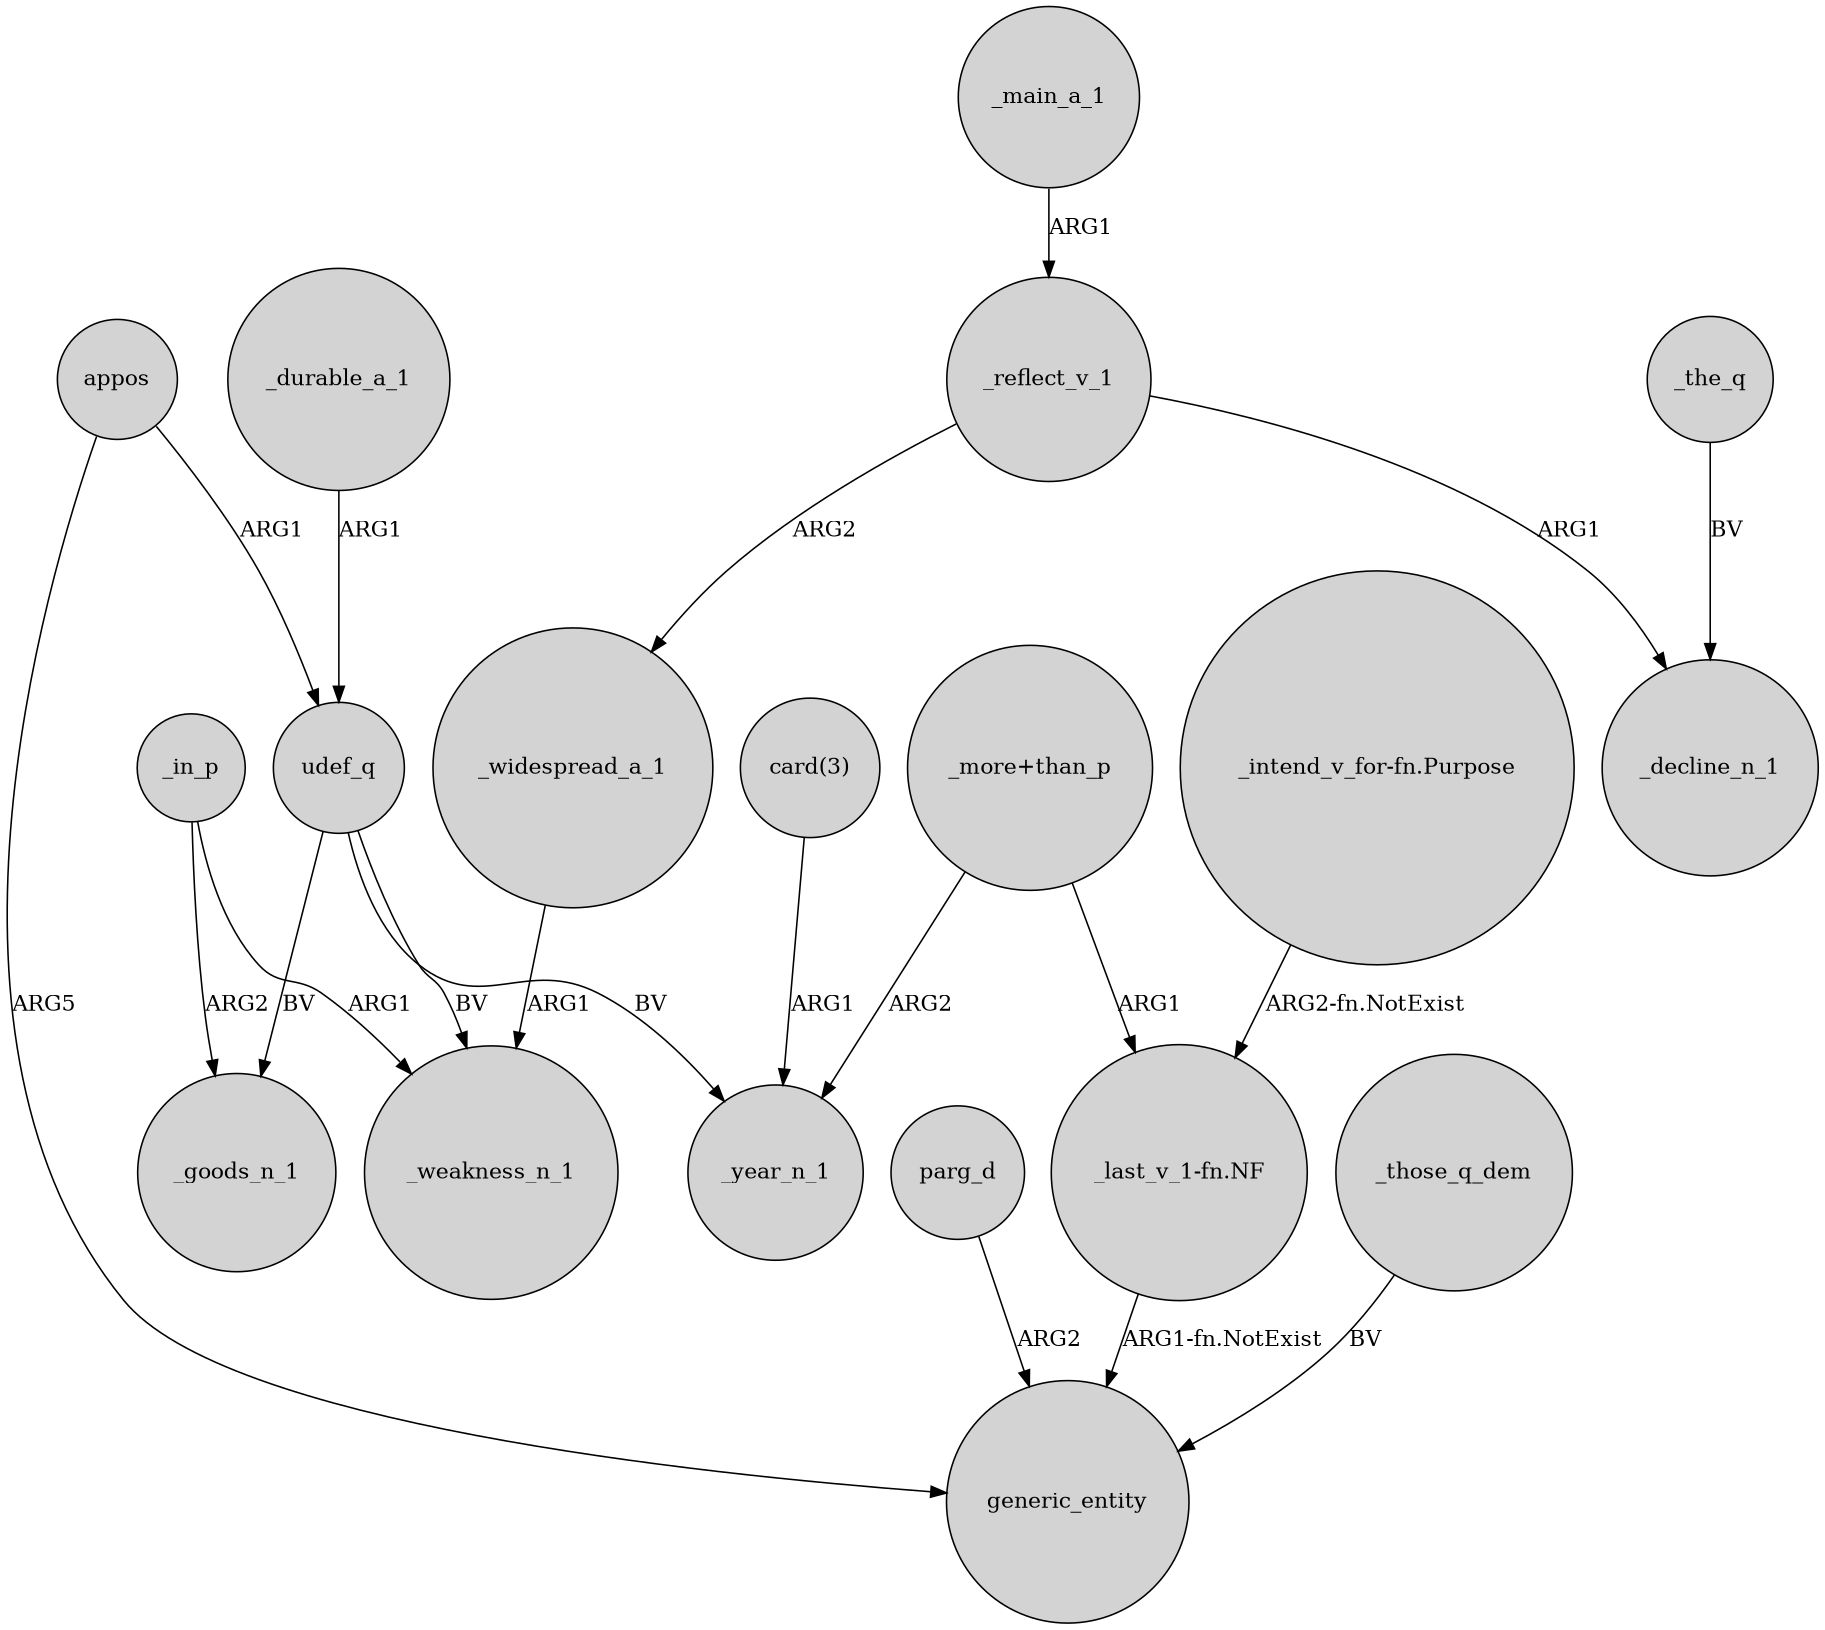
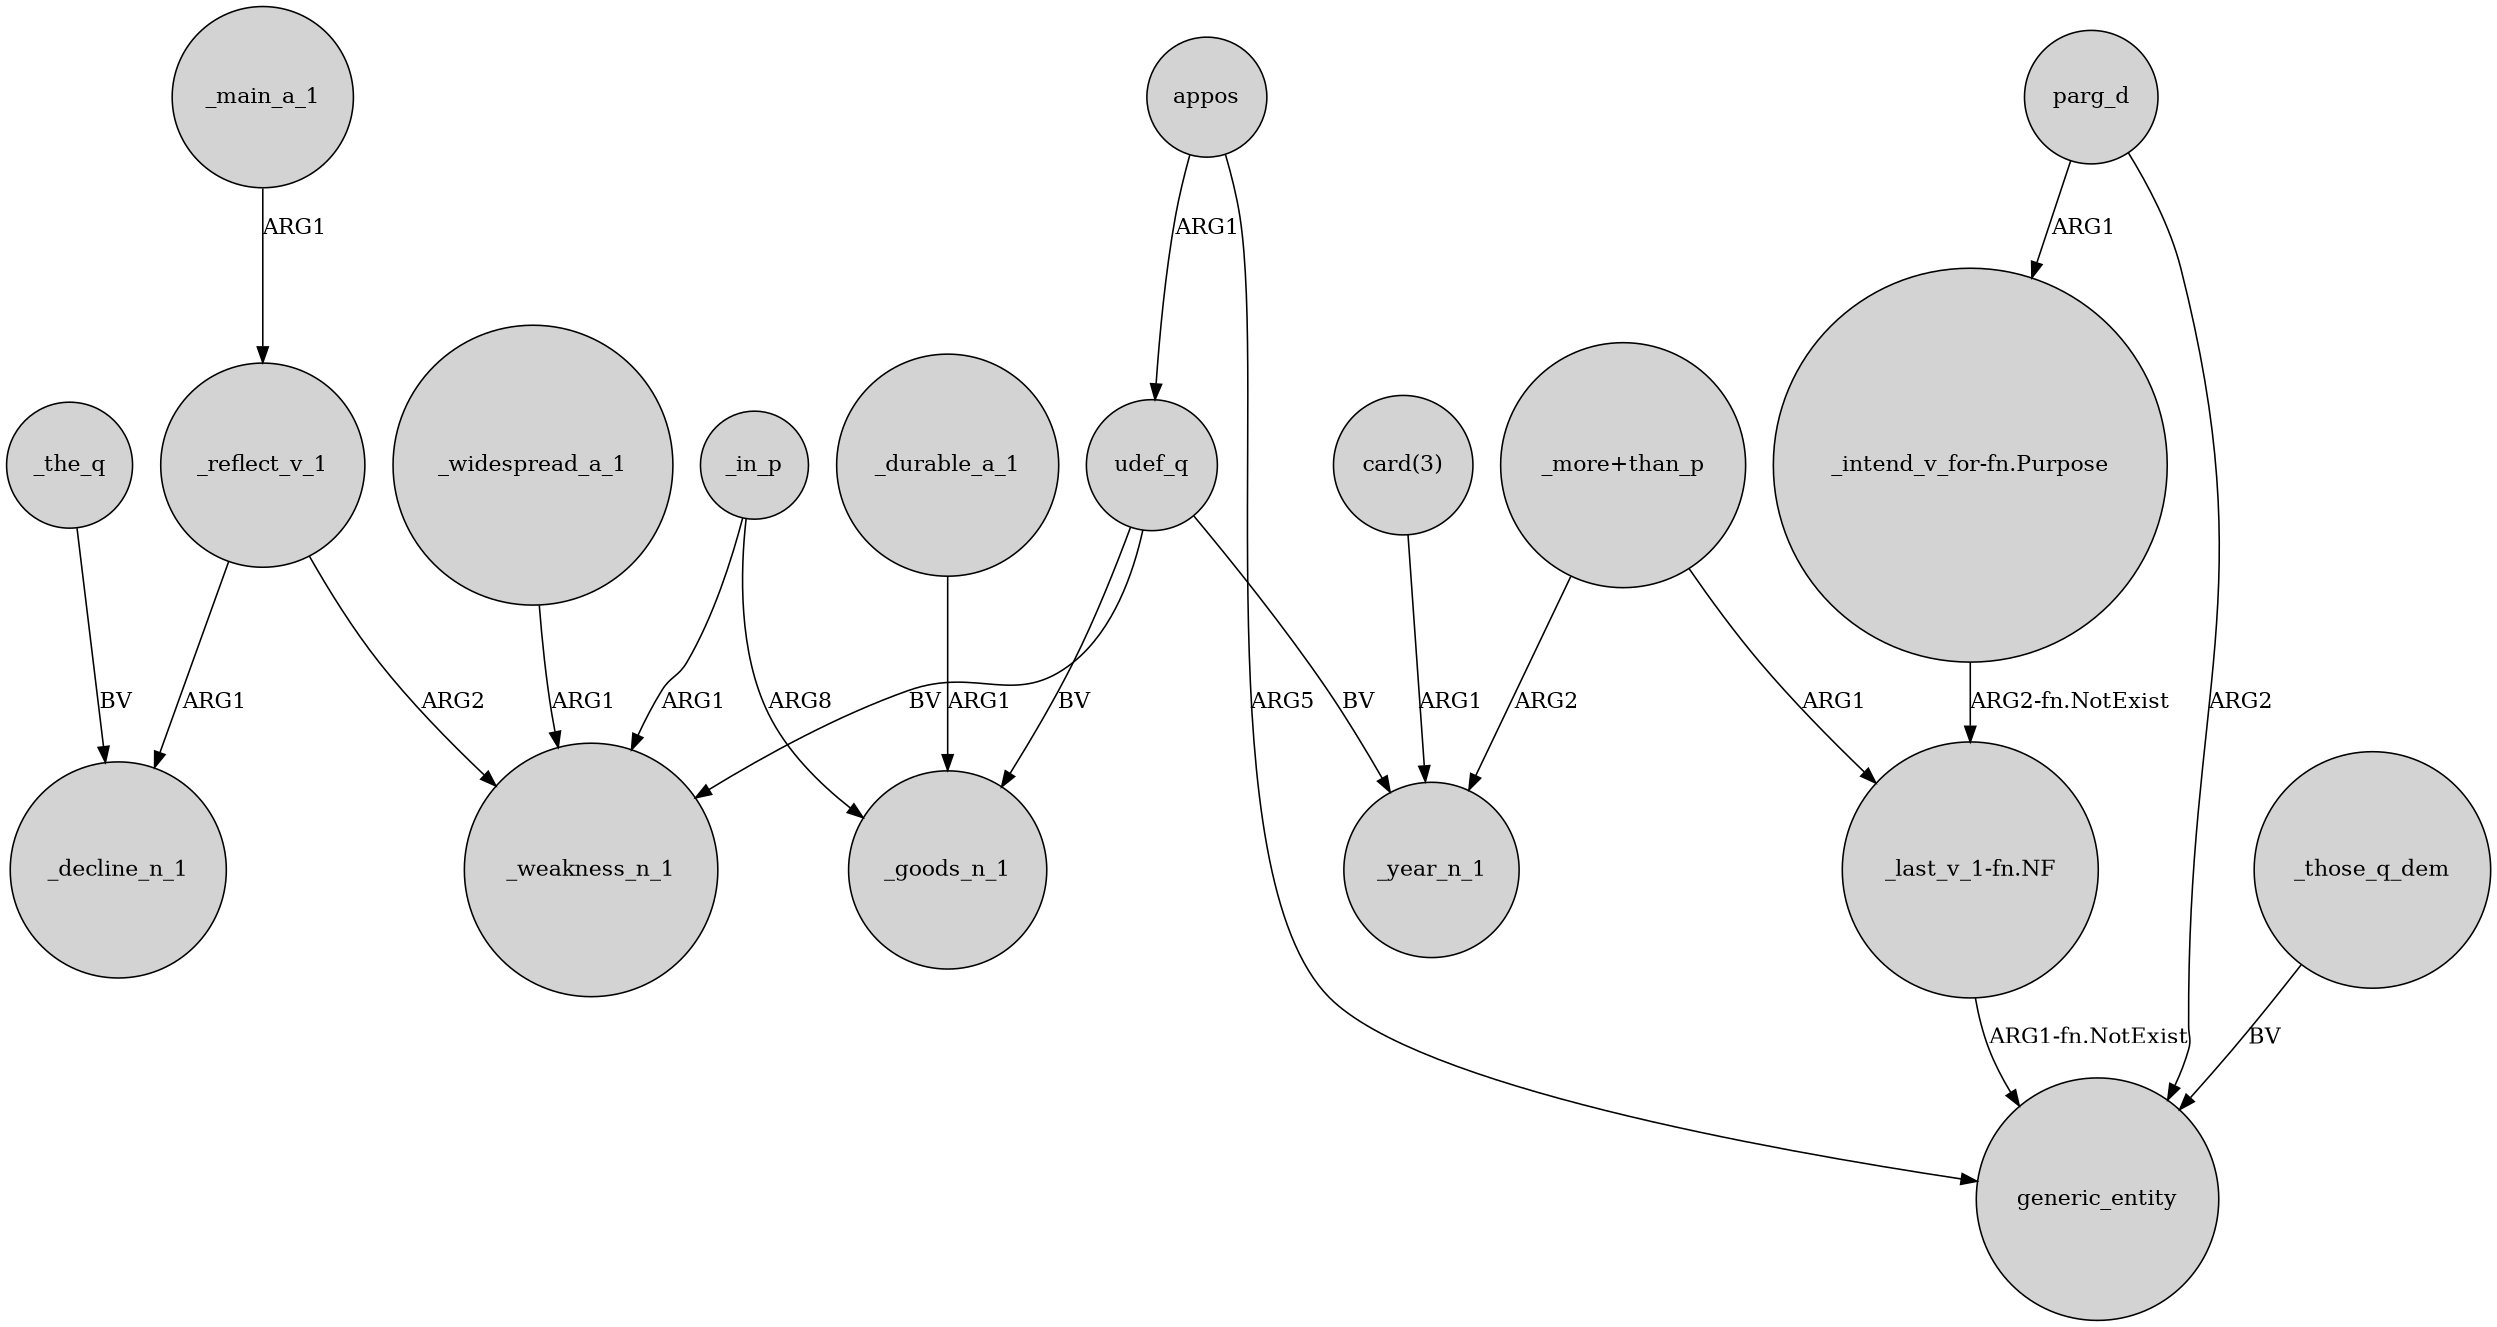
edge "parg_d" -> "_intend_v_for-fn.Purpose": added, label "ARG1"
edge "_reflect_v_1" -> "_widespread_a_1": now "_reflect_v_1" -> "_weakness_n_1"
edge "_durable_a_1" -> "udef_q": now "_durable_a_1" -> "_goods_n_1"
edge "_in_p" -> "_goods_n_1": label "ARG2" -> "ARG8"
